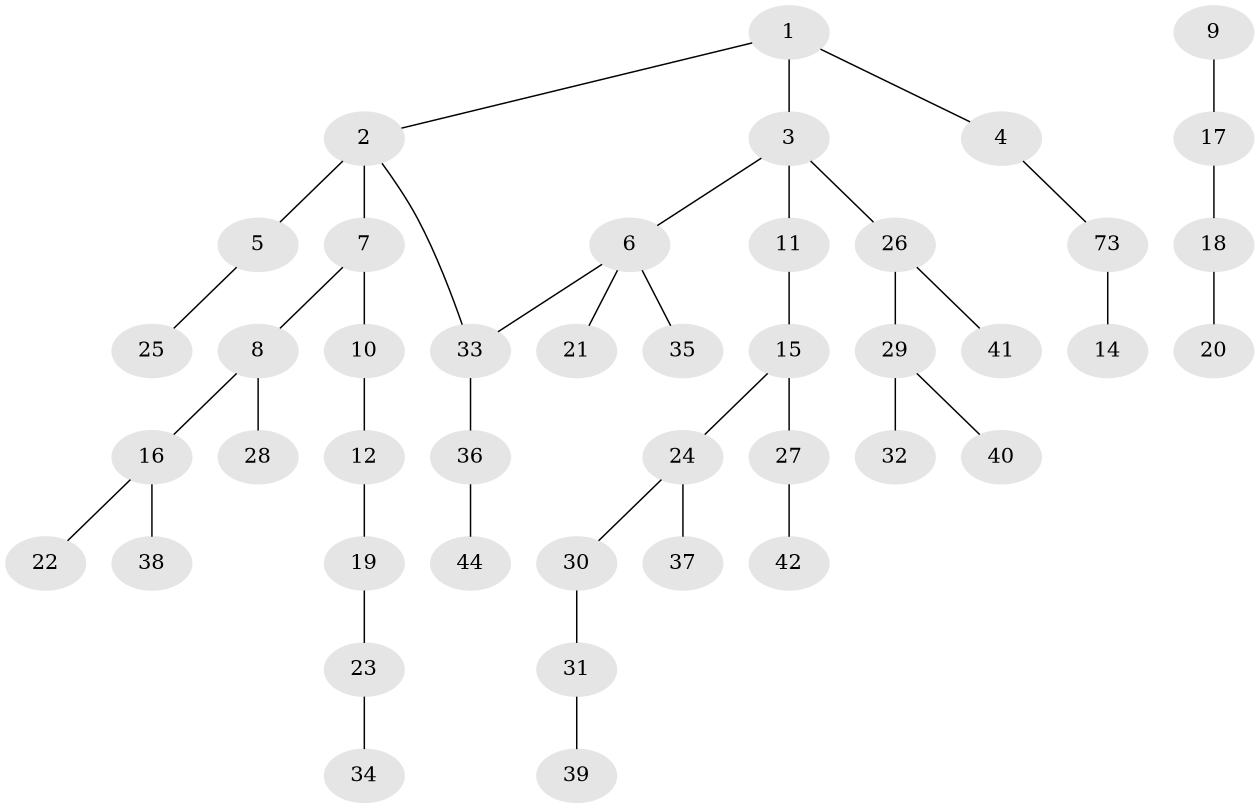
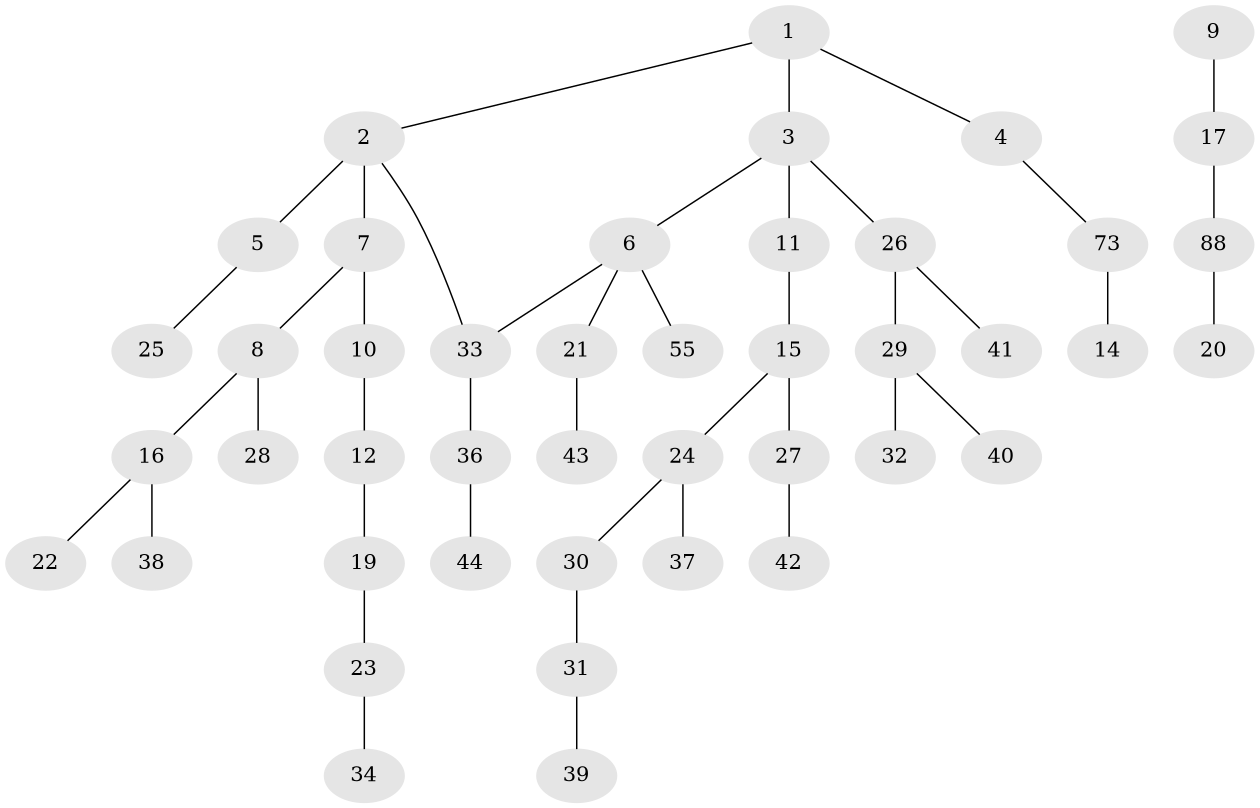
node "18": label "18" -> "88"
node "35": label "35" -> "55"
node "43": added
